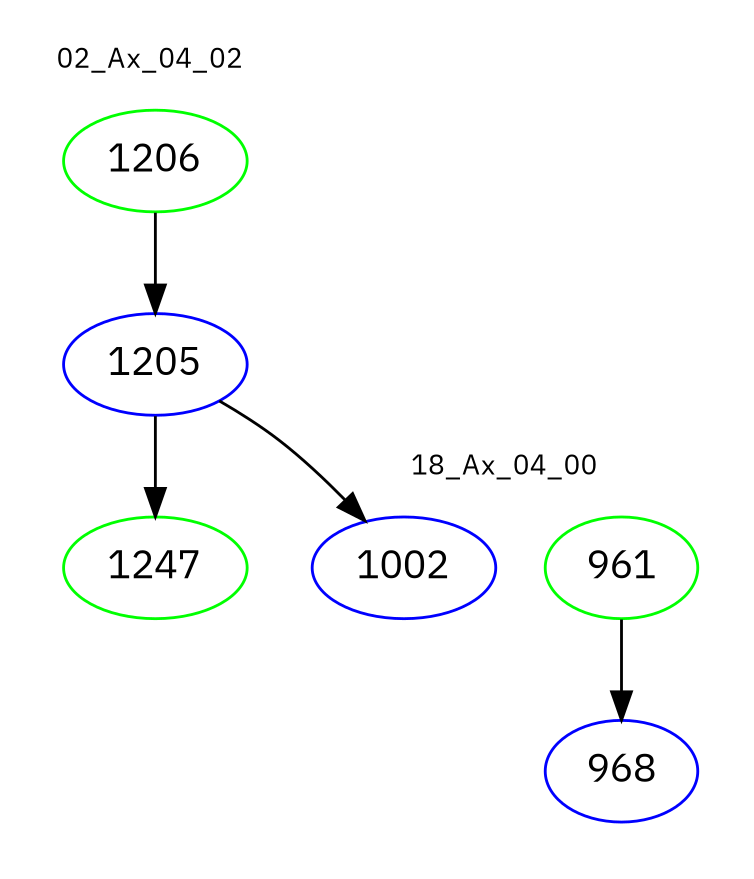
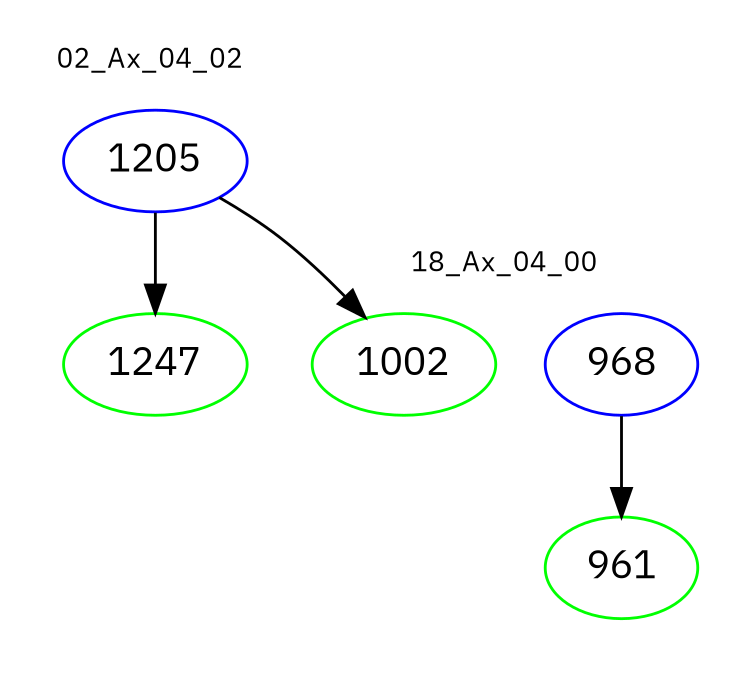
node "1206": removed
node "1002": color blue -> green
edge "961" -> "968": reversed
